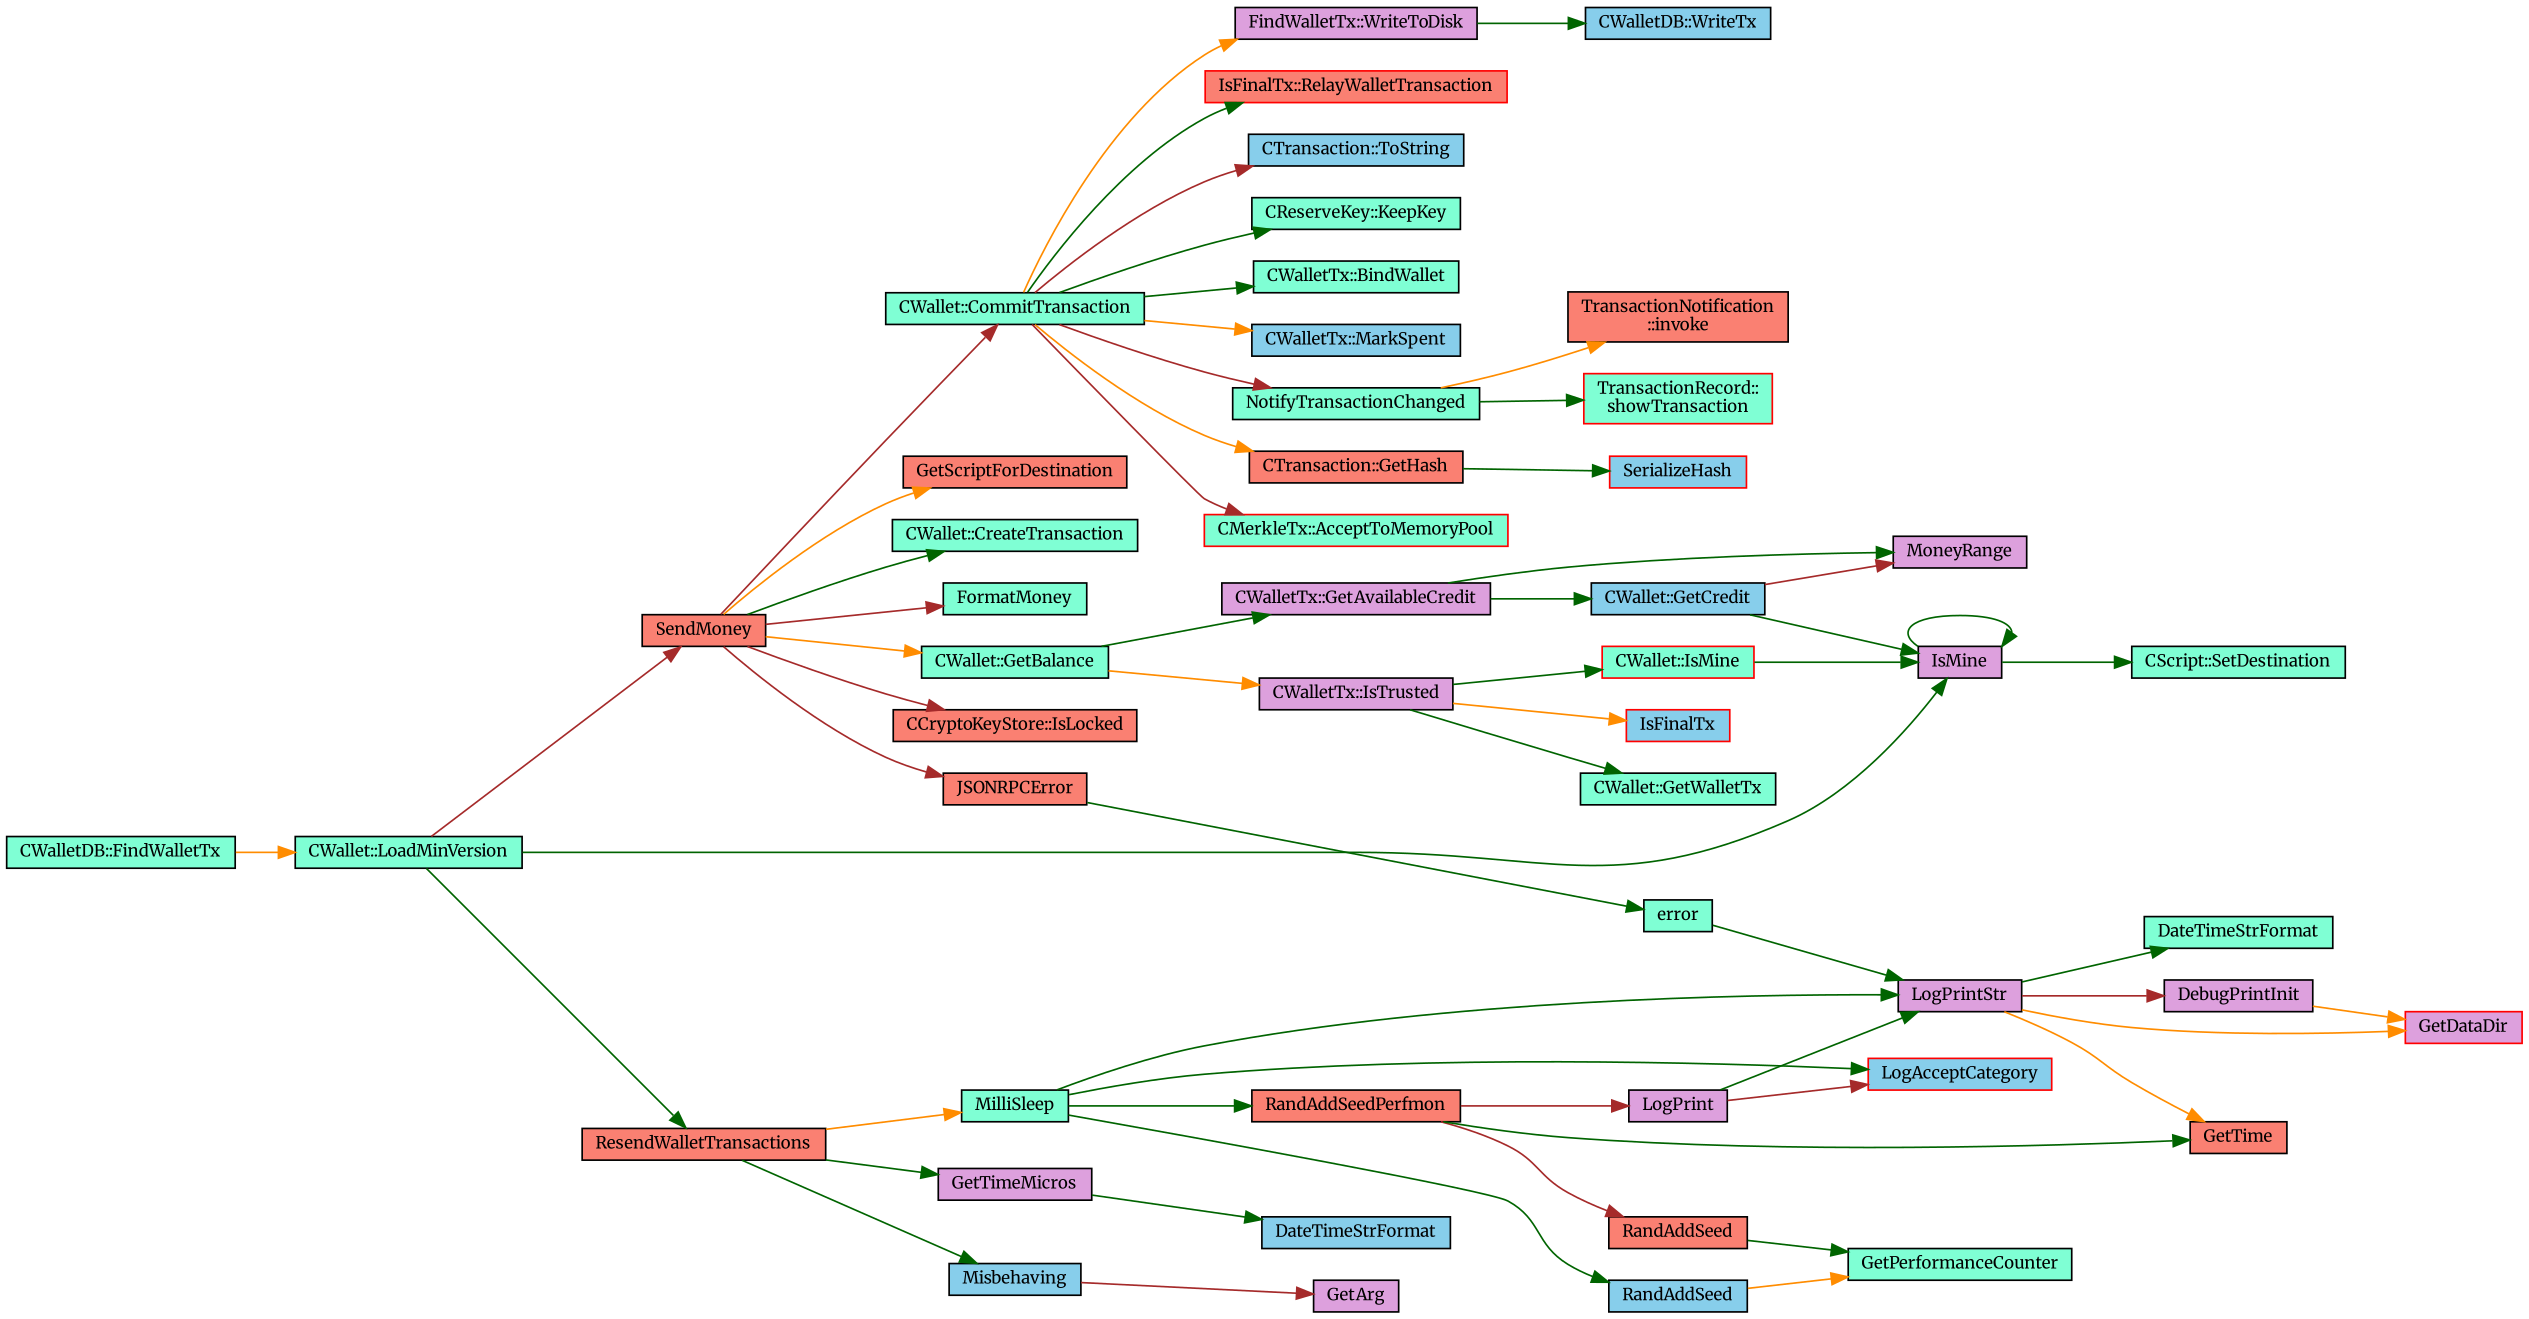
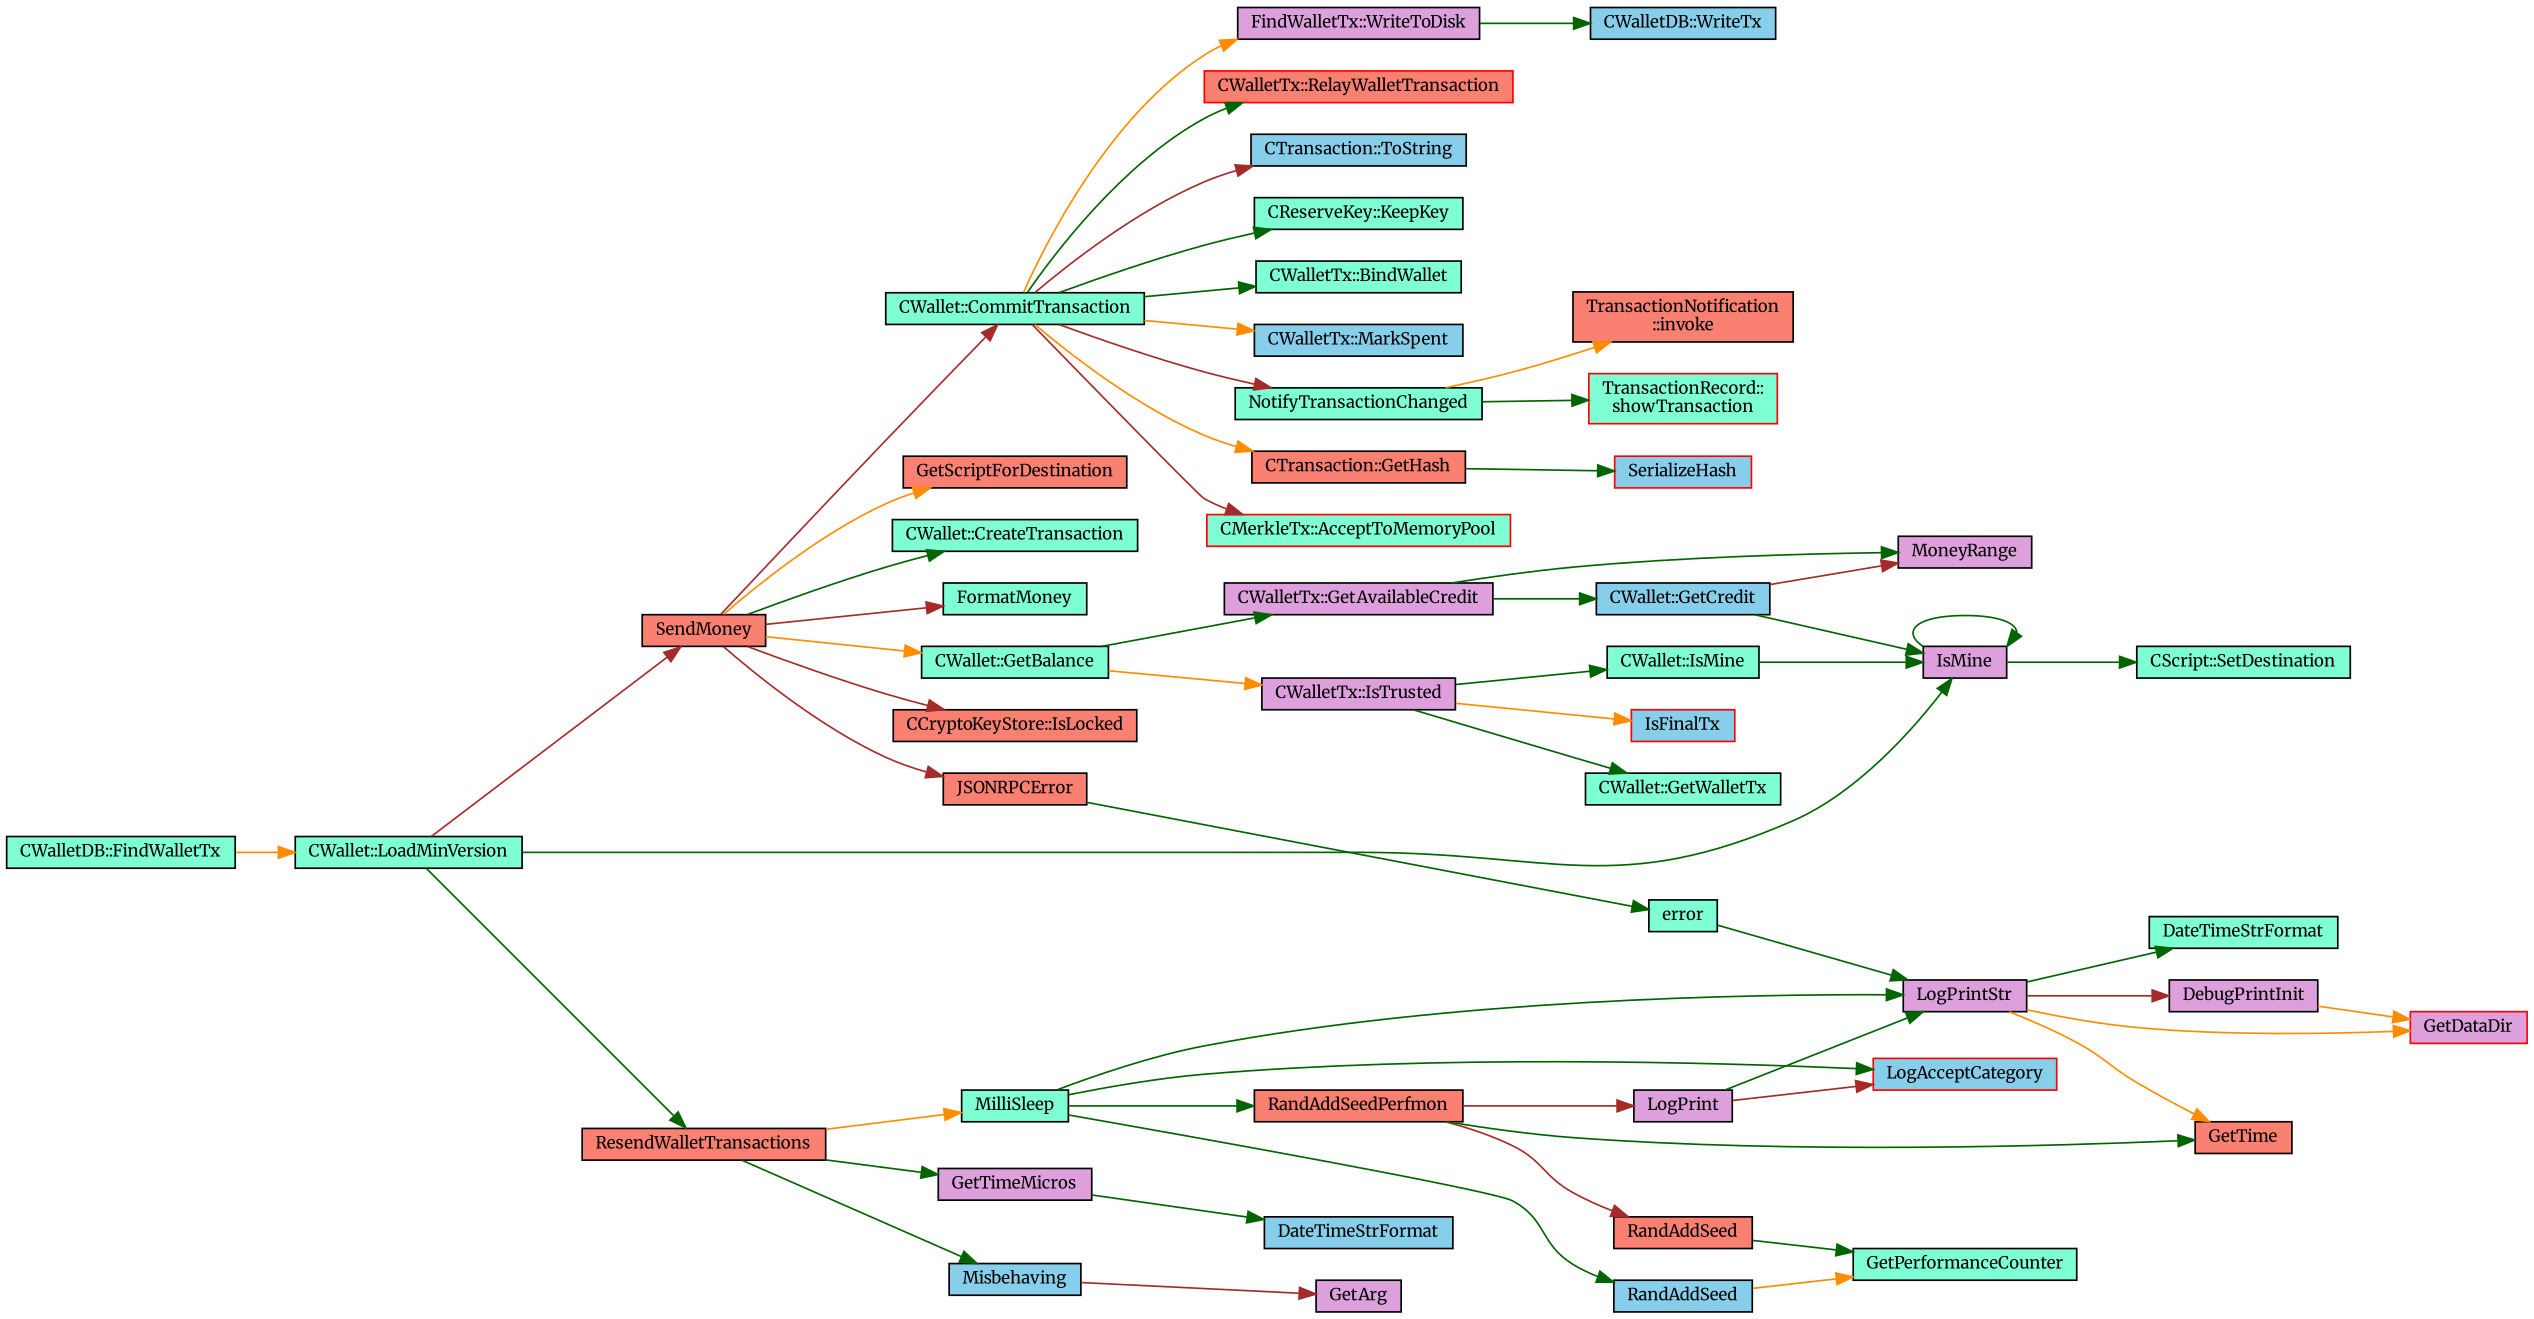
node "IsFinalTx::RelayWalletTransaction": label "IsFinalTx::RelayWalletTransaction" -> "CWalletTx::RelayWalletTransaction"
node "CWallet::IsMine": color red -> black
